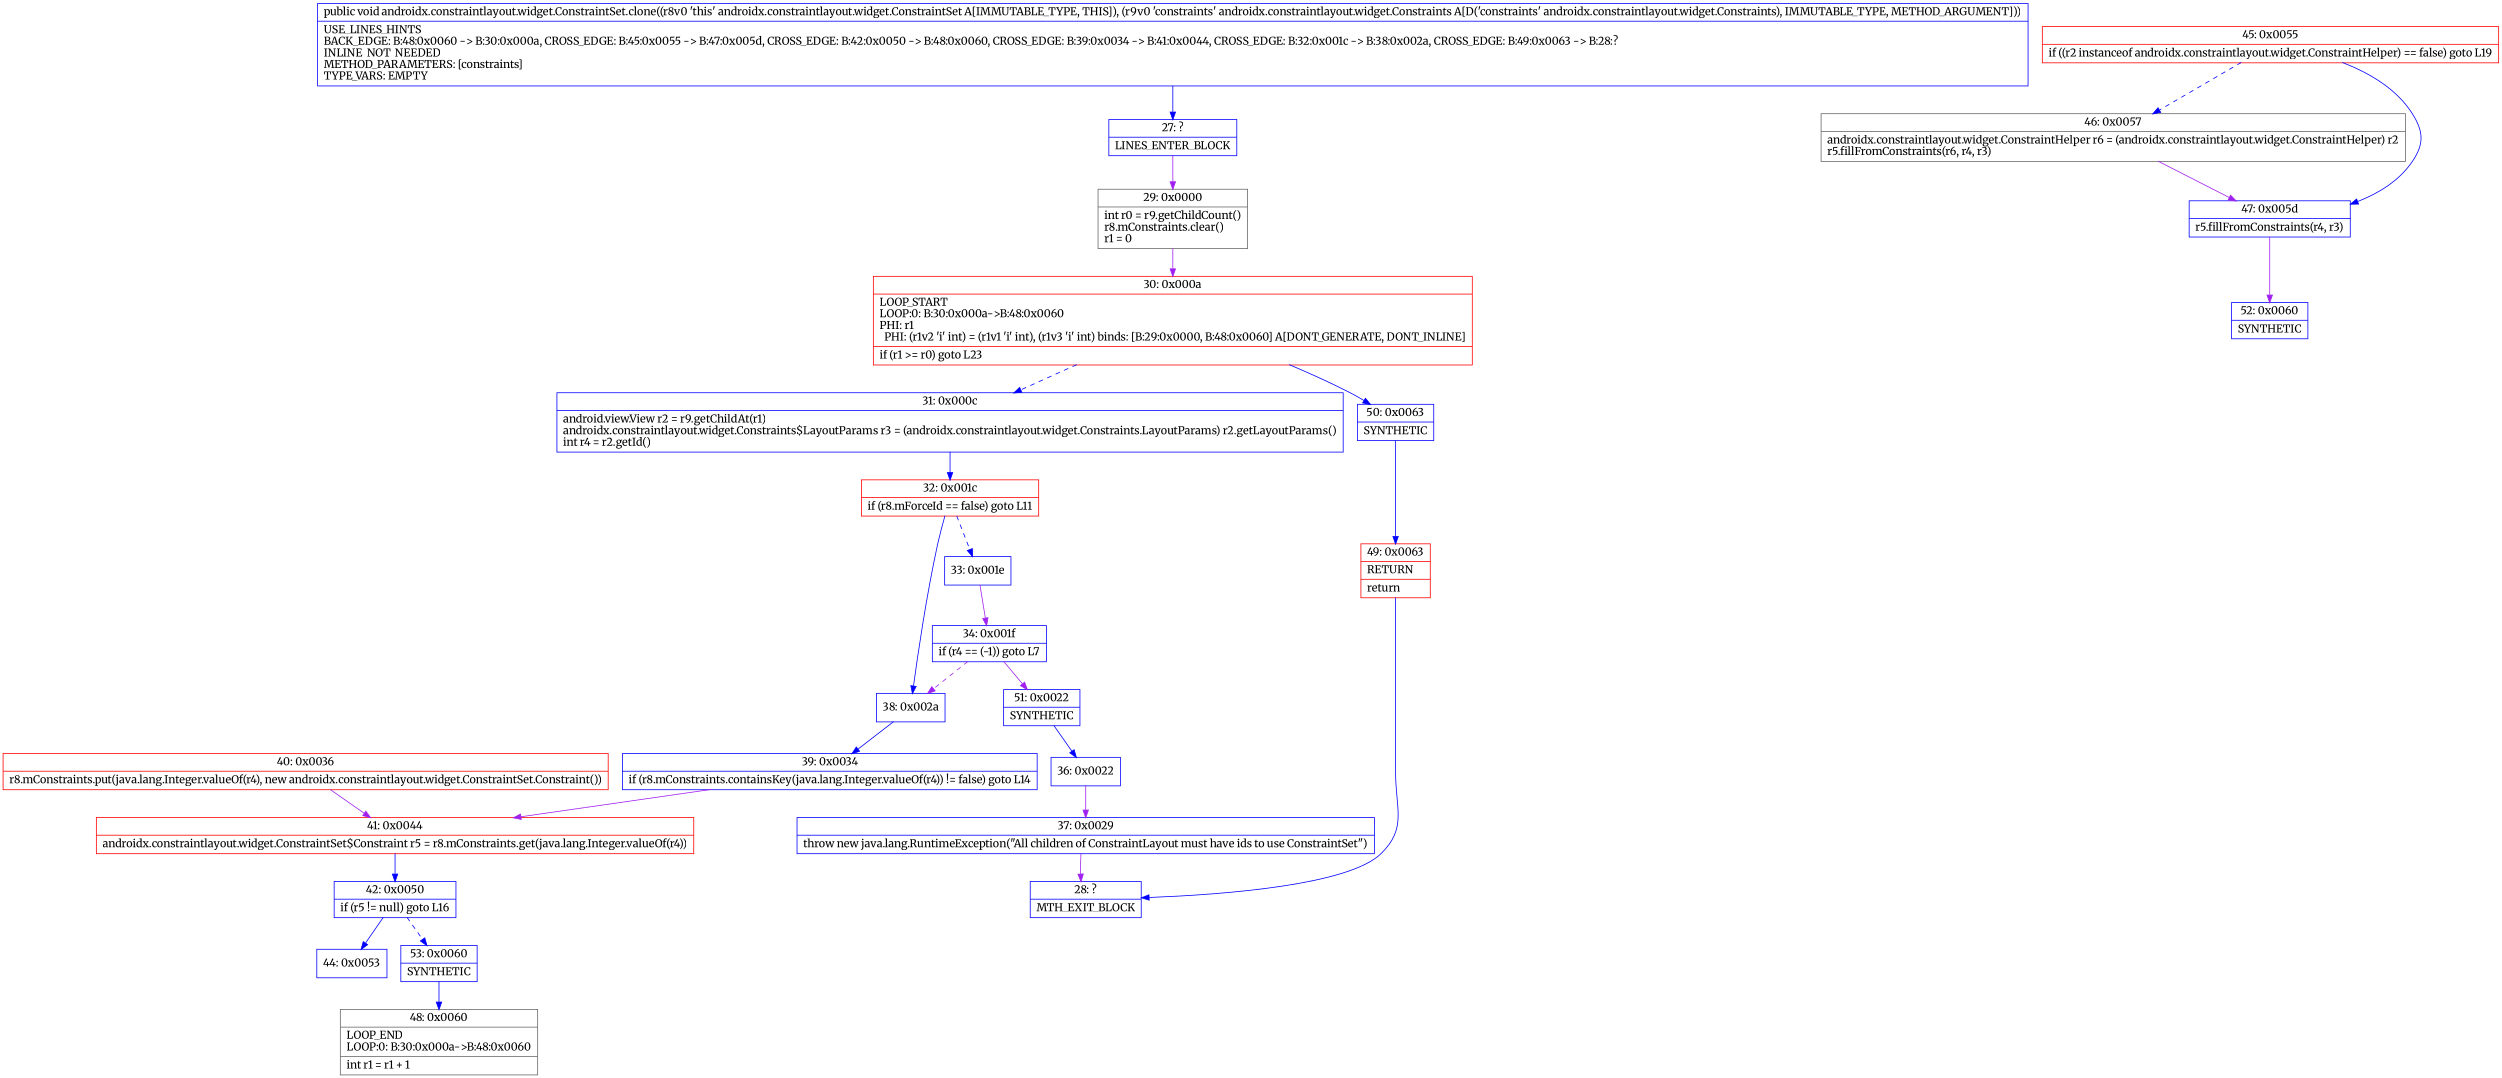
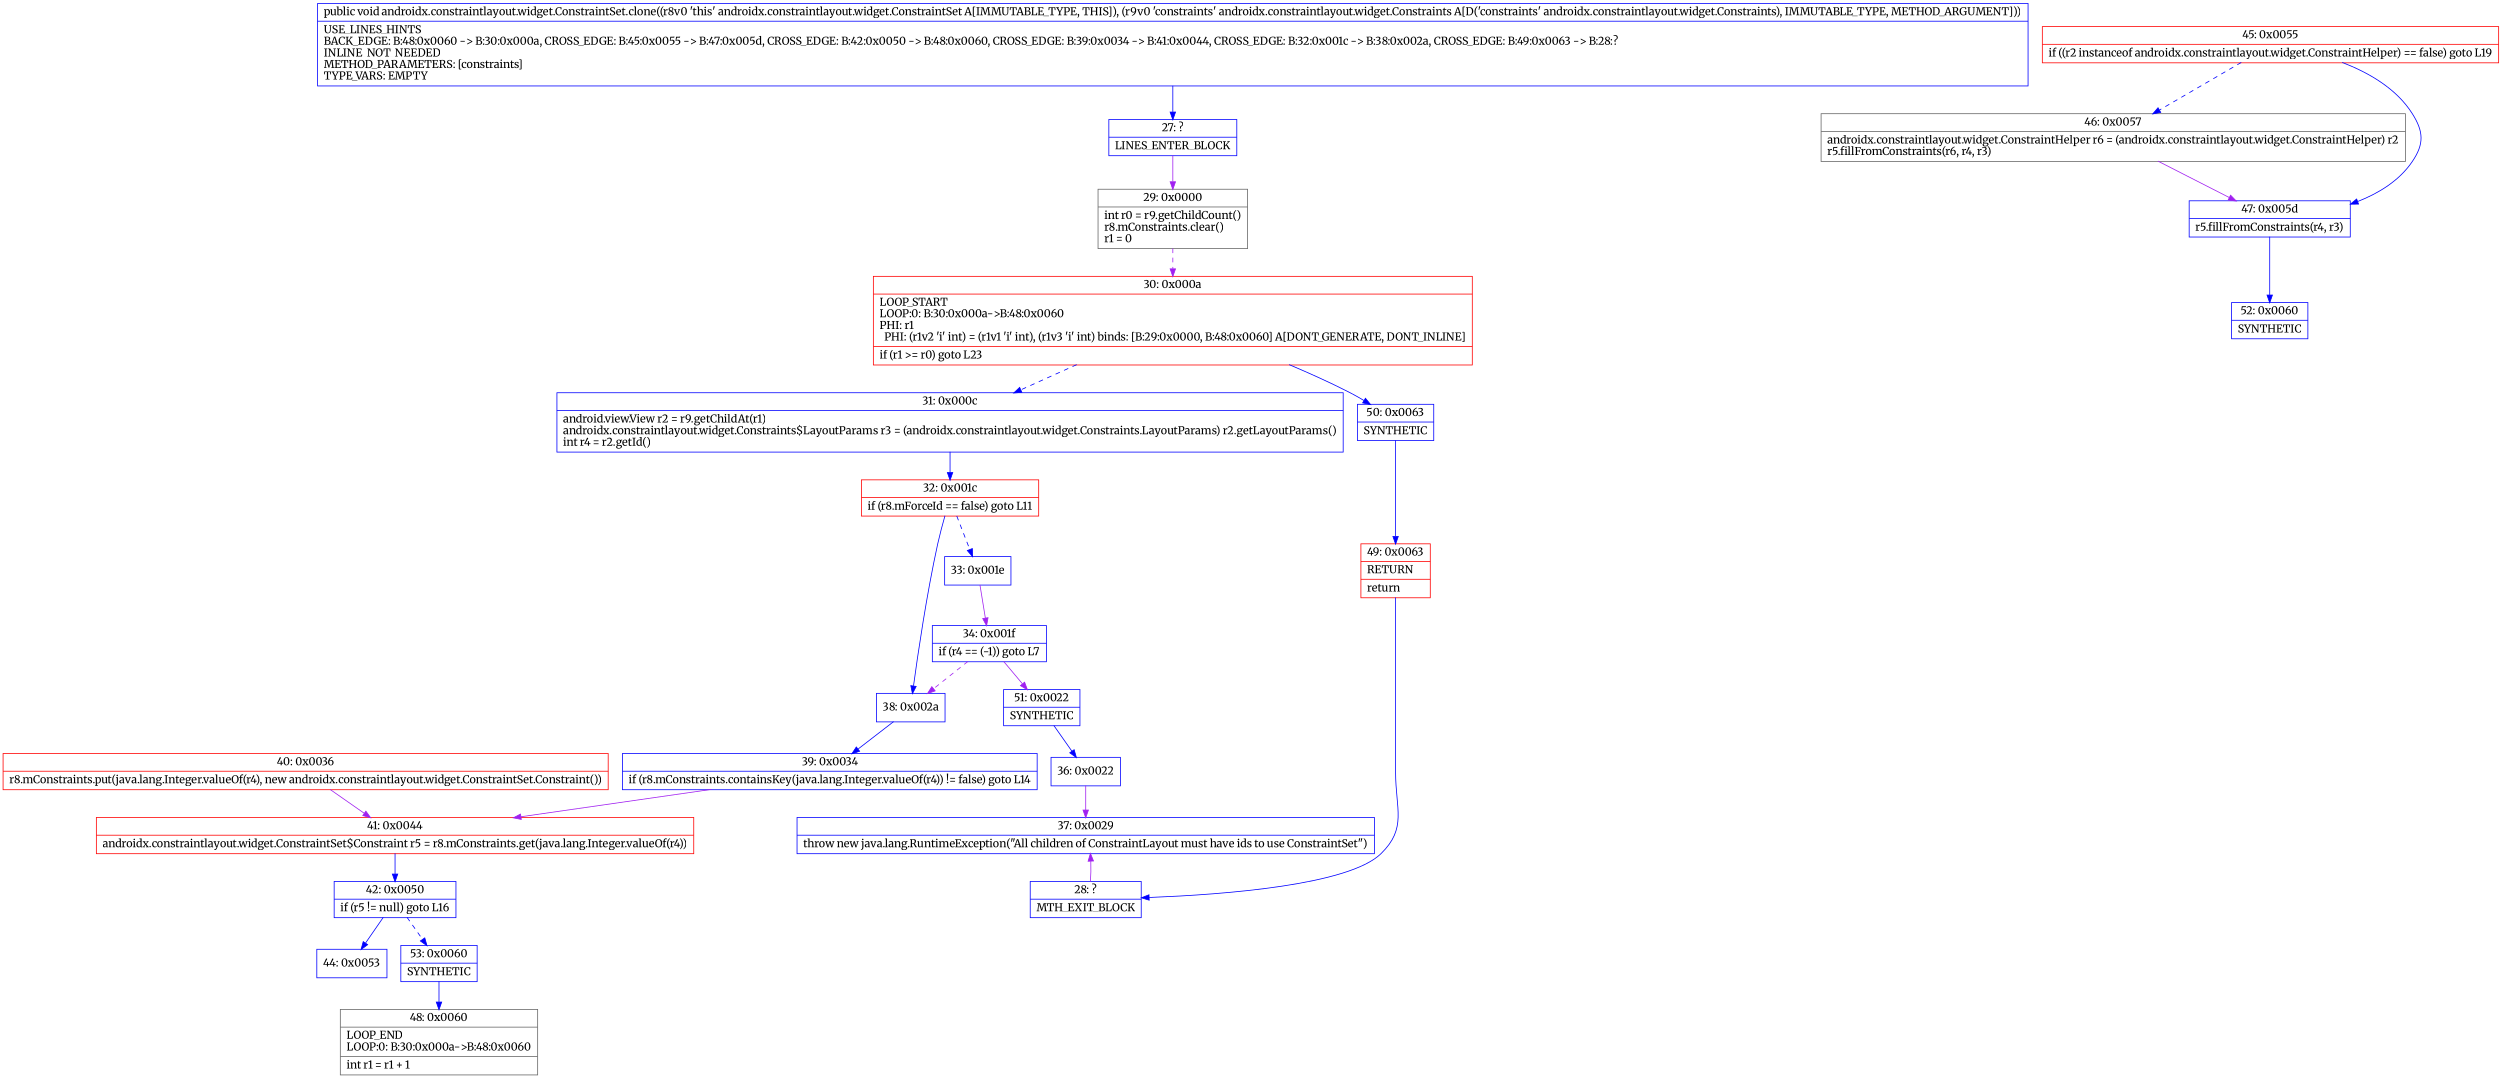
edge "29: 0x0000" -> "30: 0x000a": style solid -> dashed
edge "47: 0x005d" -> "52: 0x0060": color purple -> blue
edge "37: 0x0029" -> "28: ?": reversed
